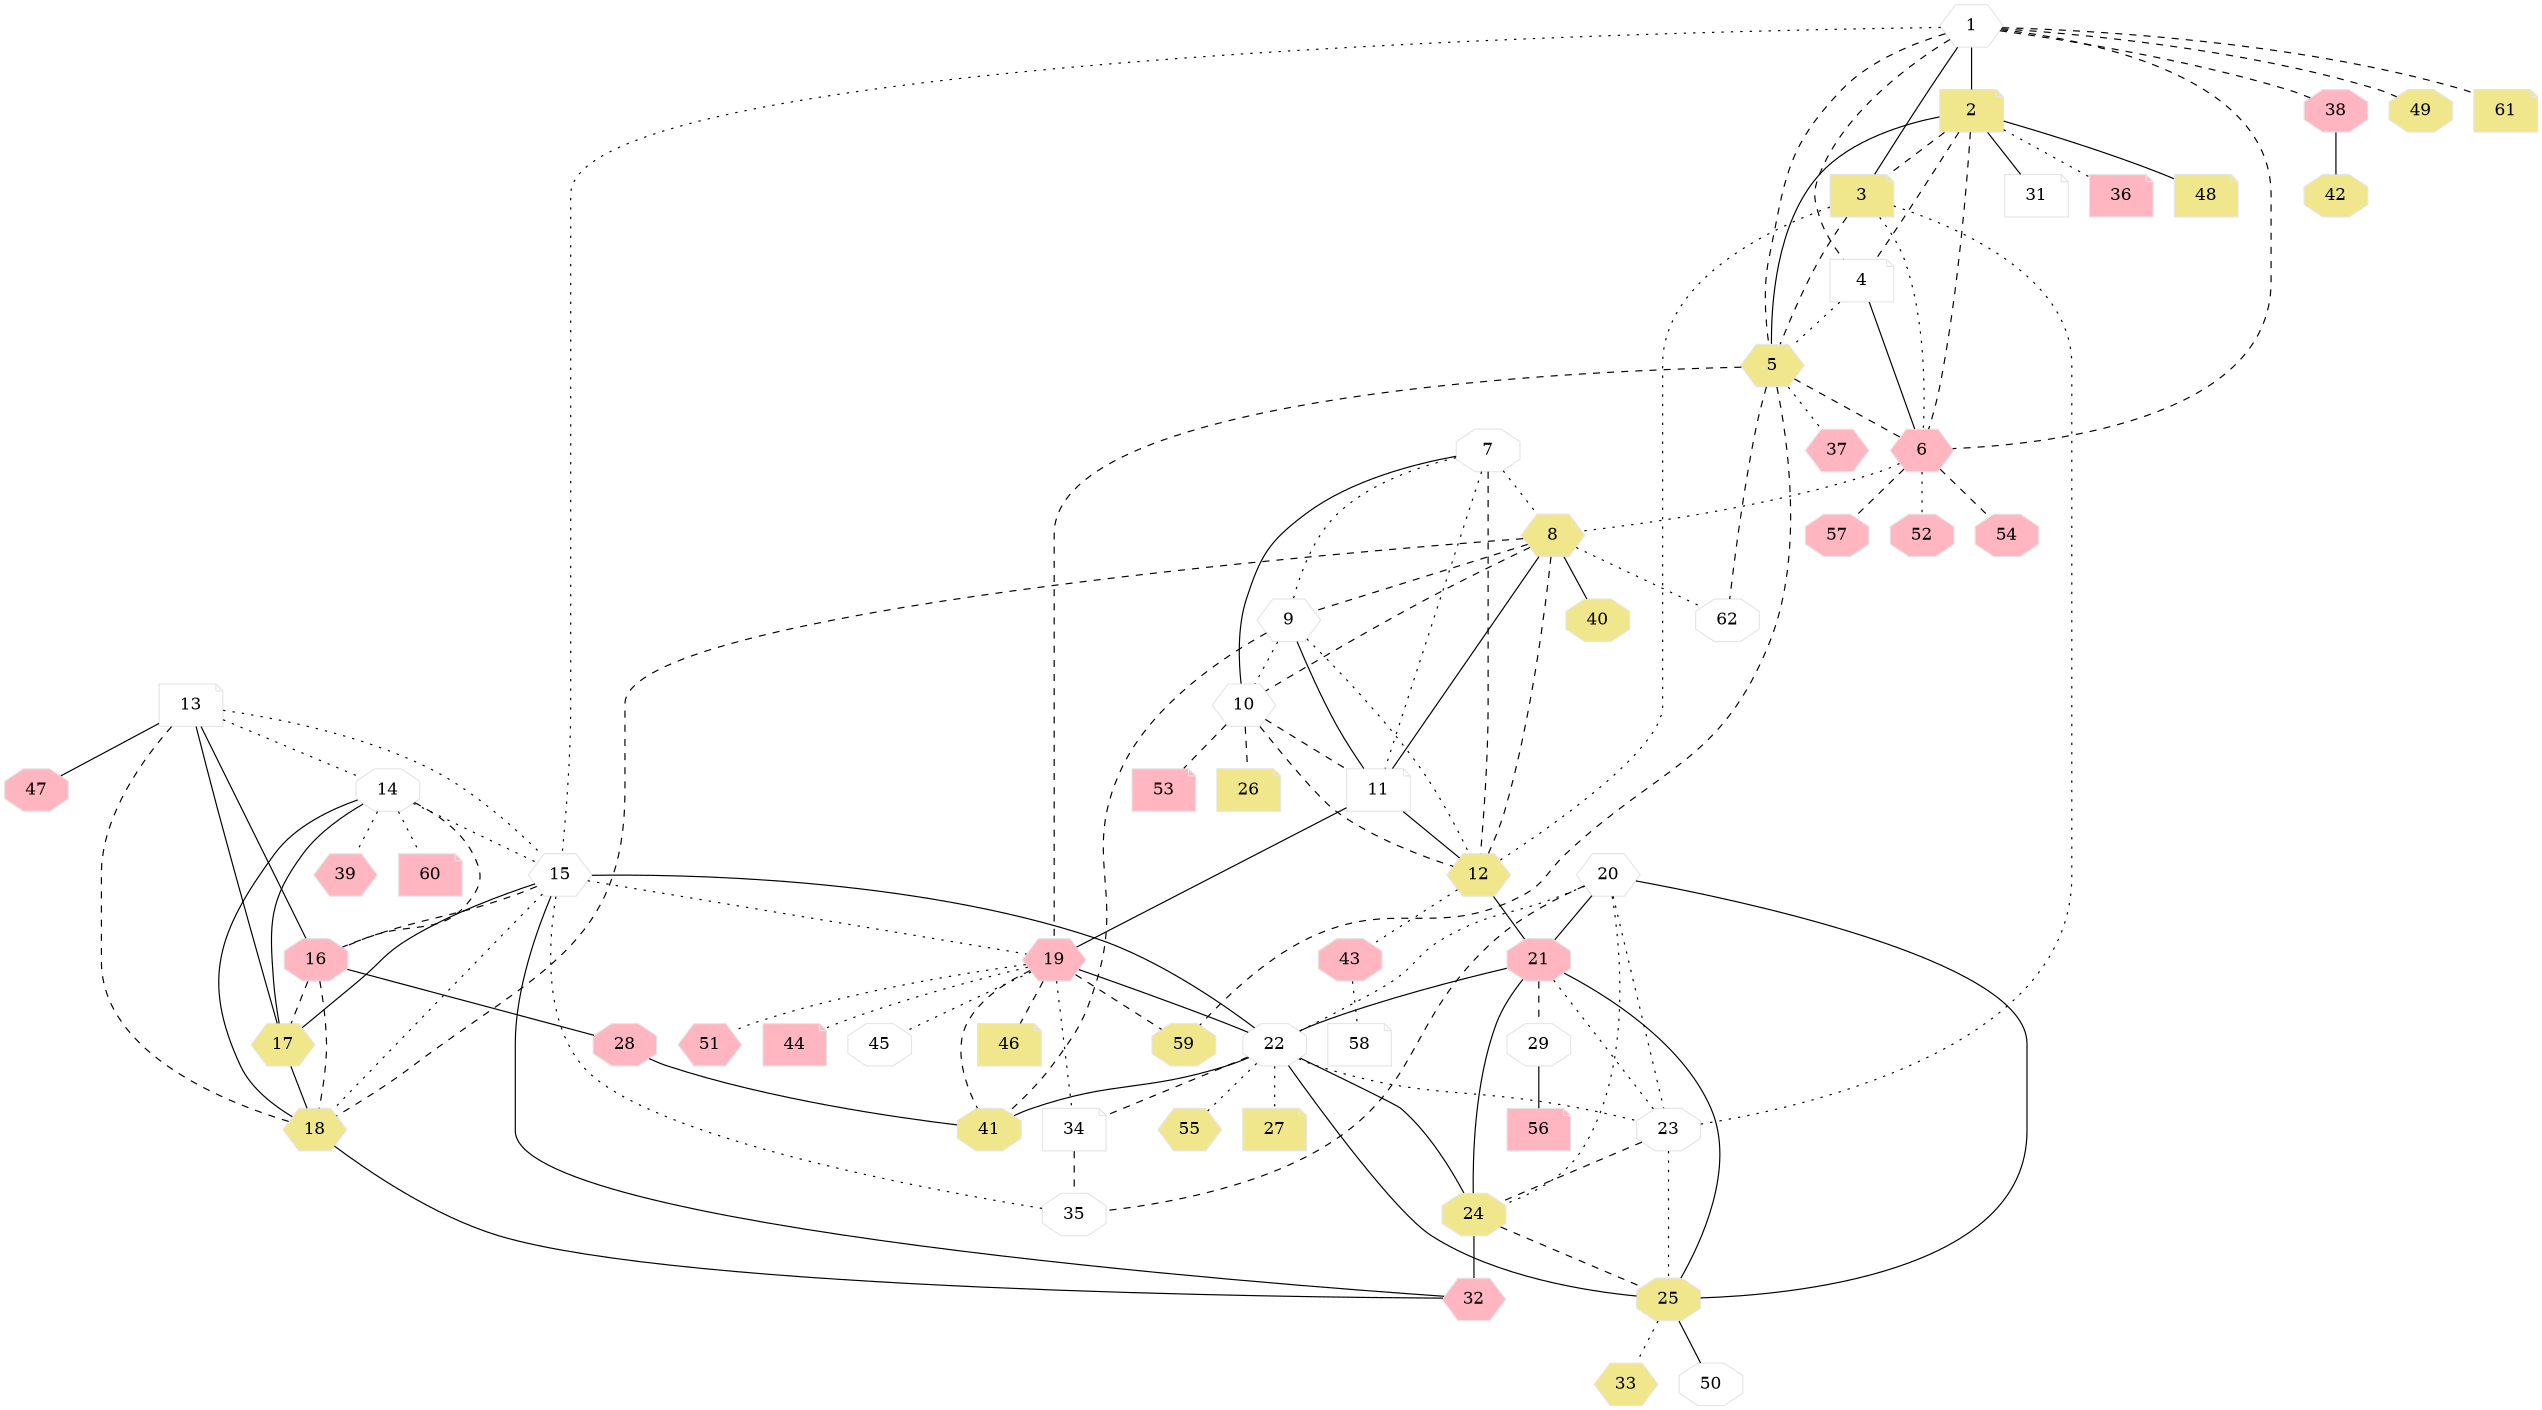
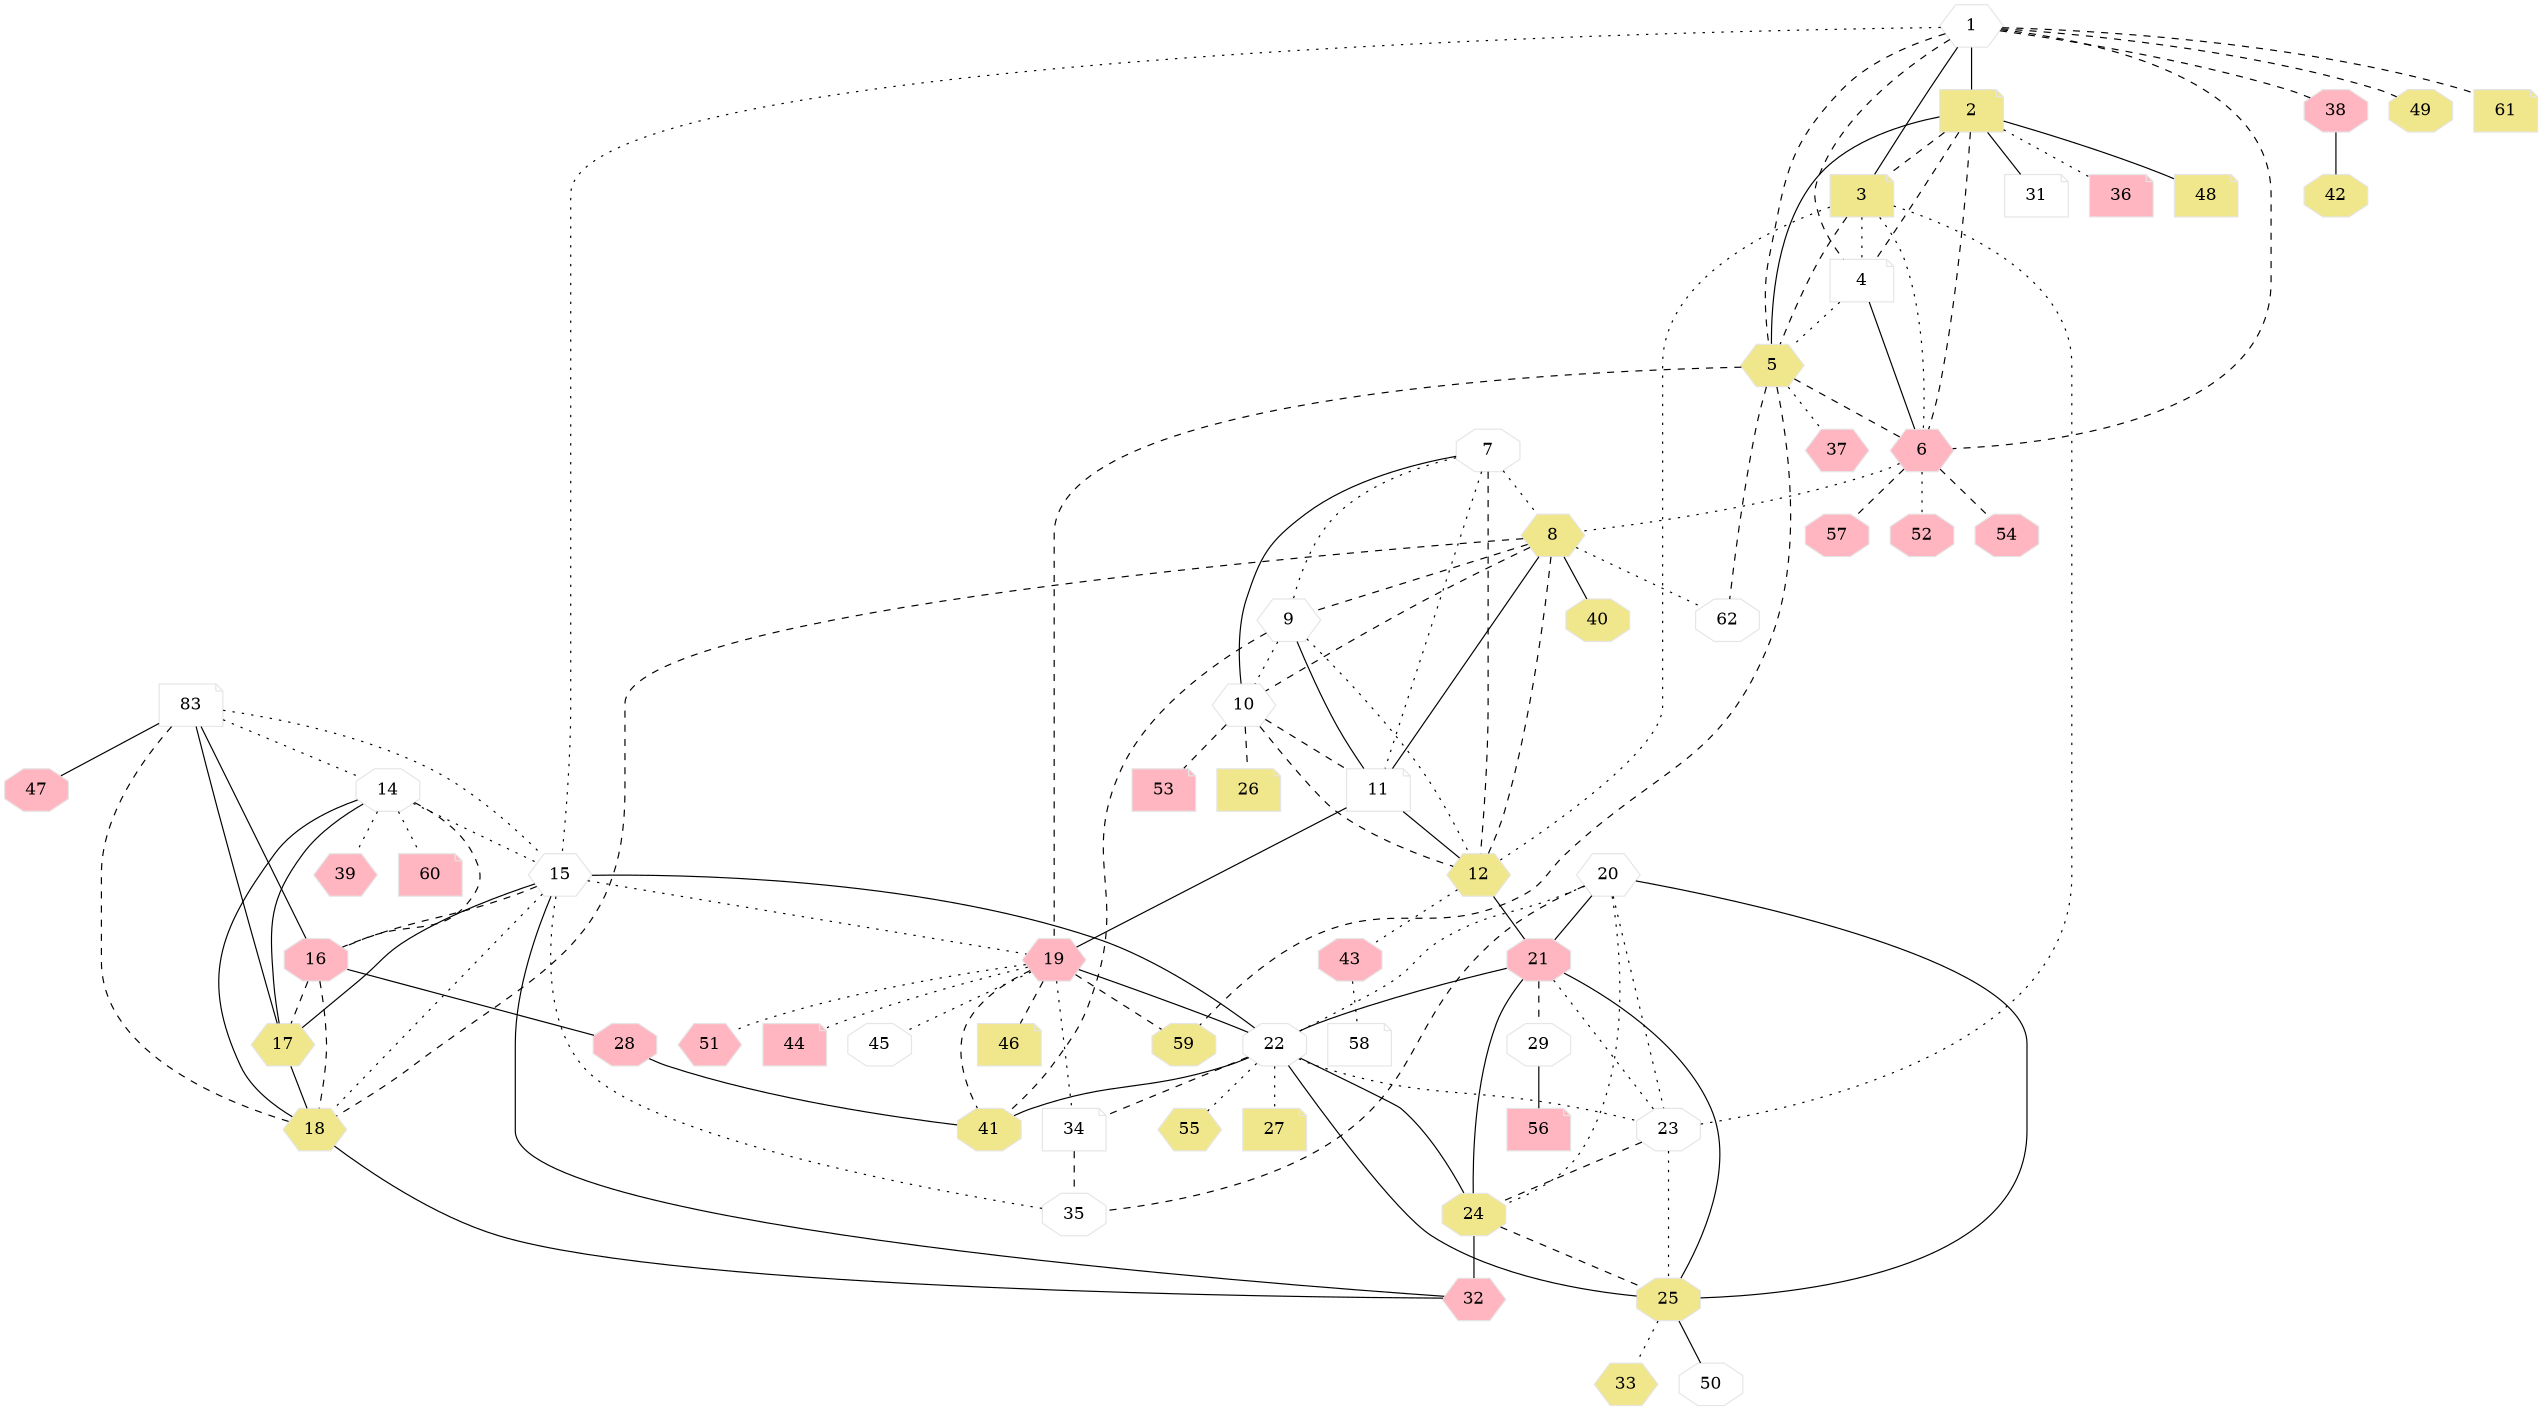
edge "3" -- "4": added
node "13": label "13" -> "83"
